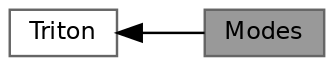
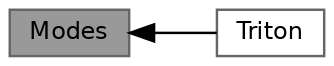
edge "Modes" -> "Triton": reversed
